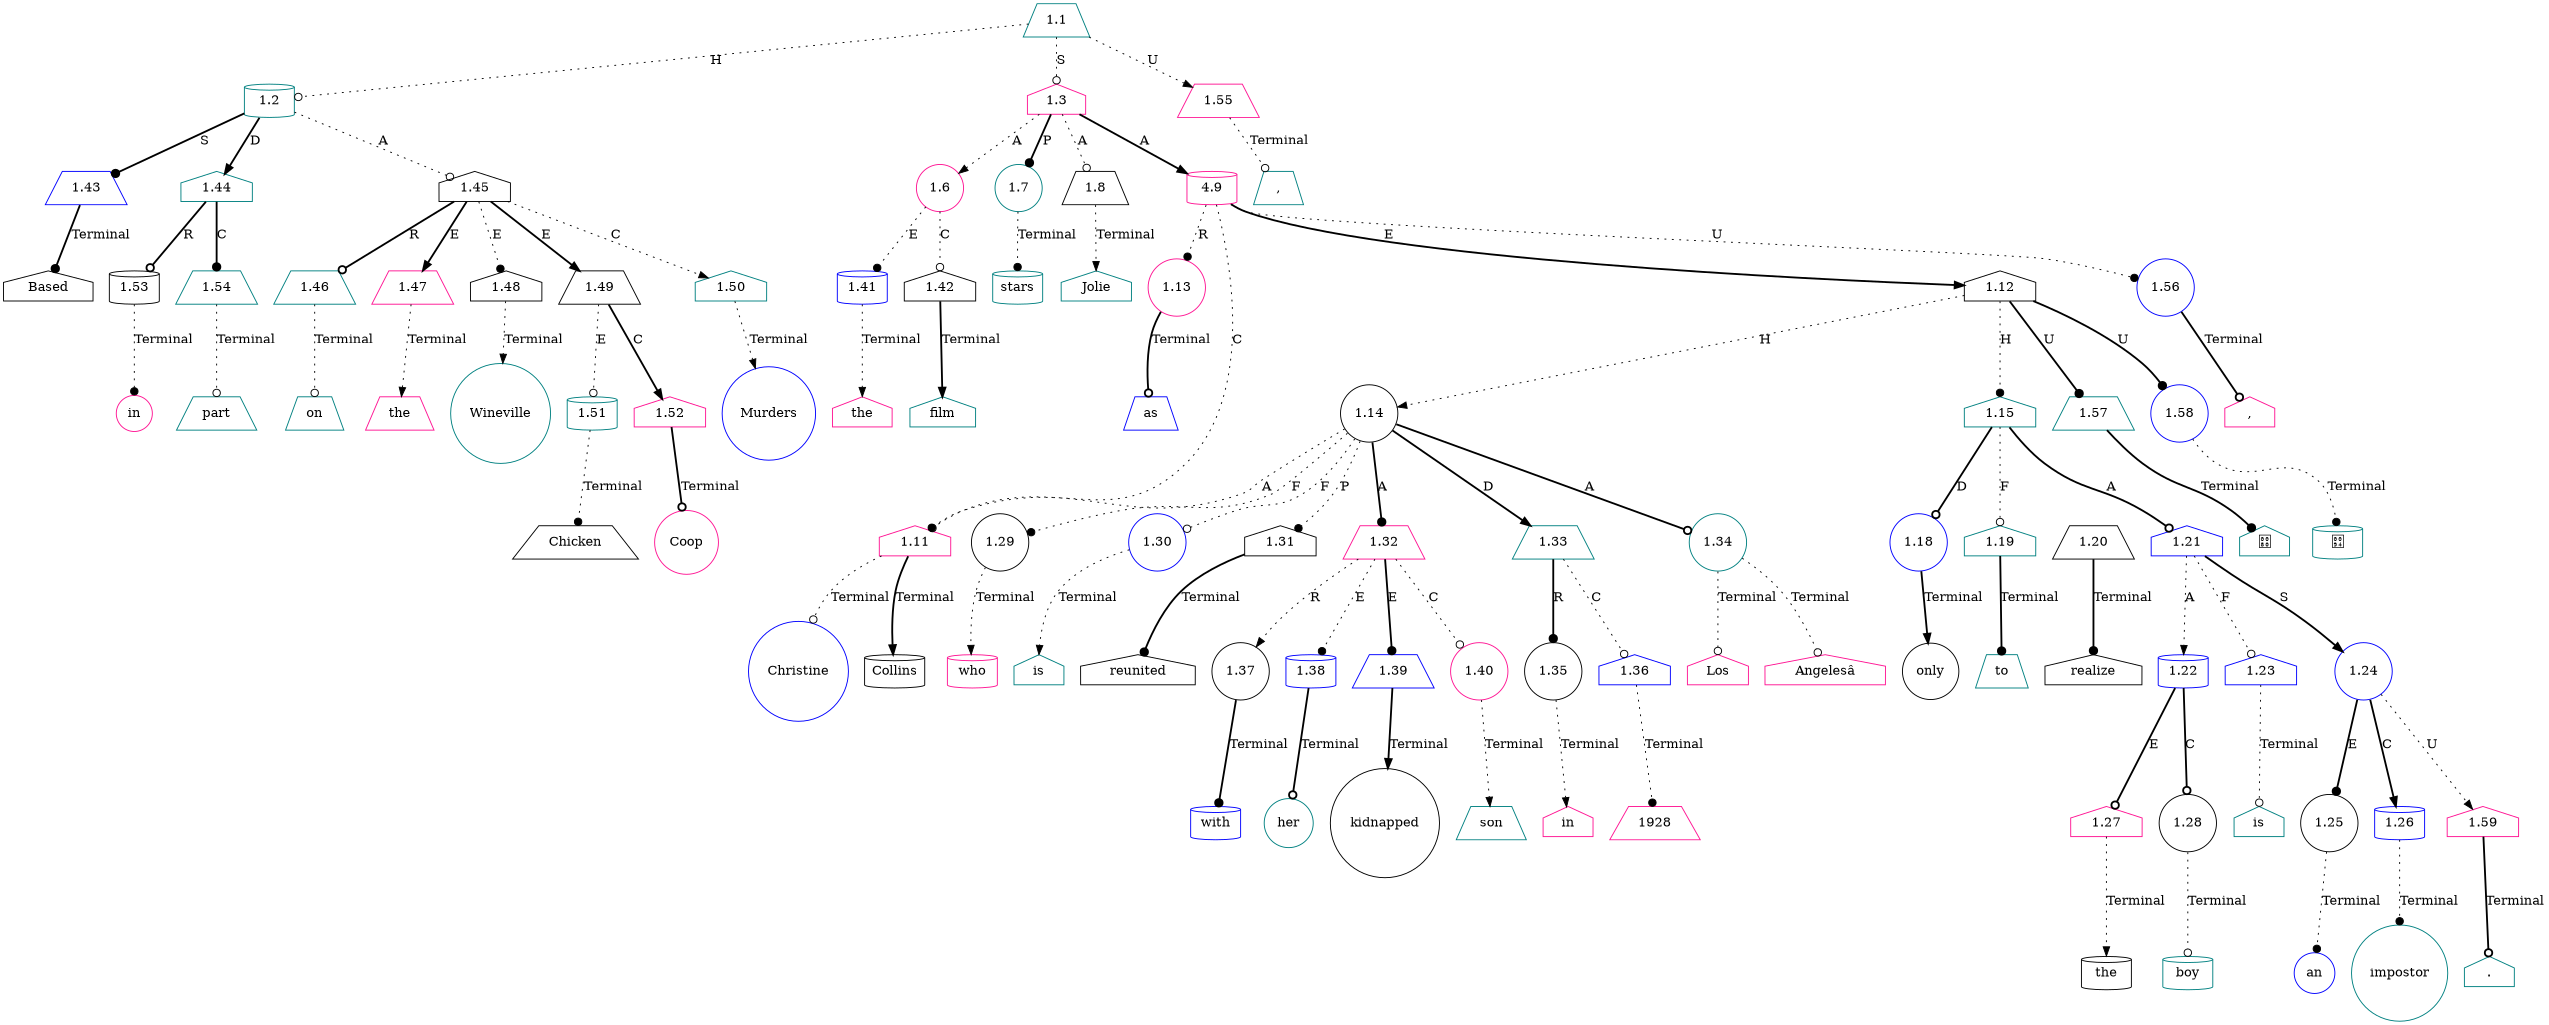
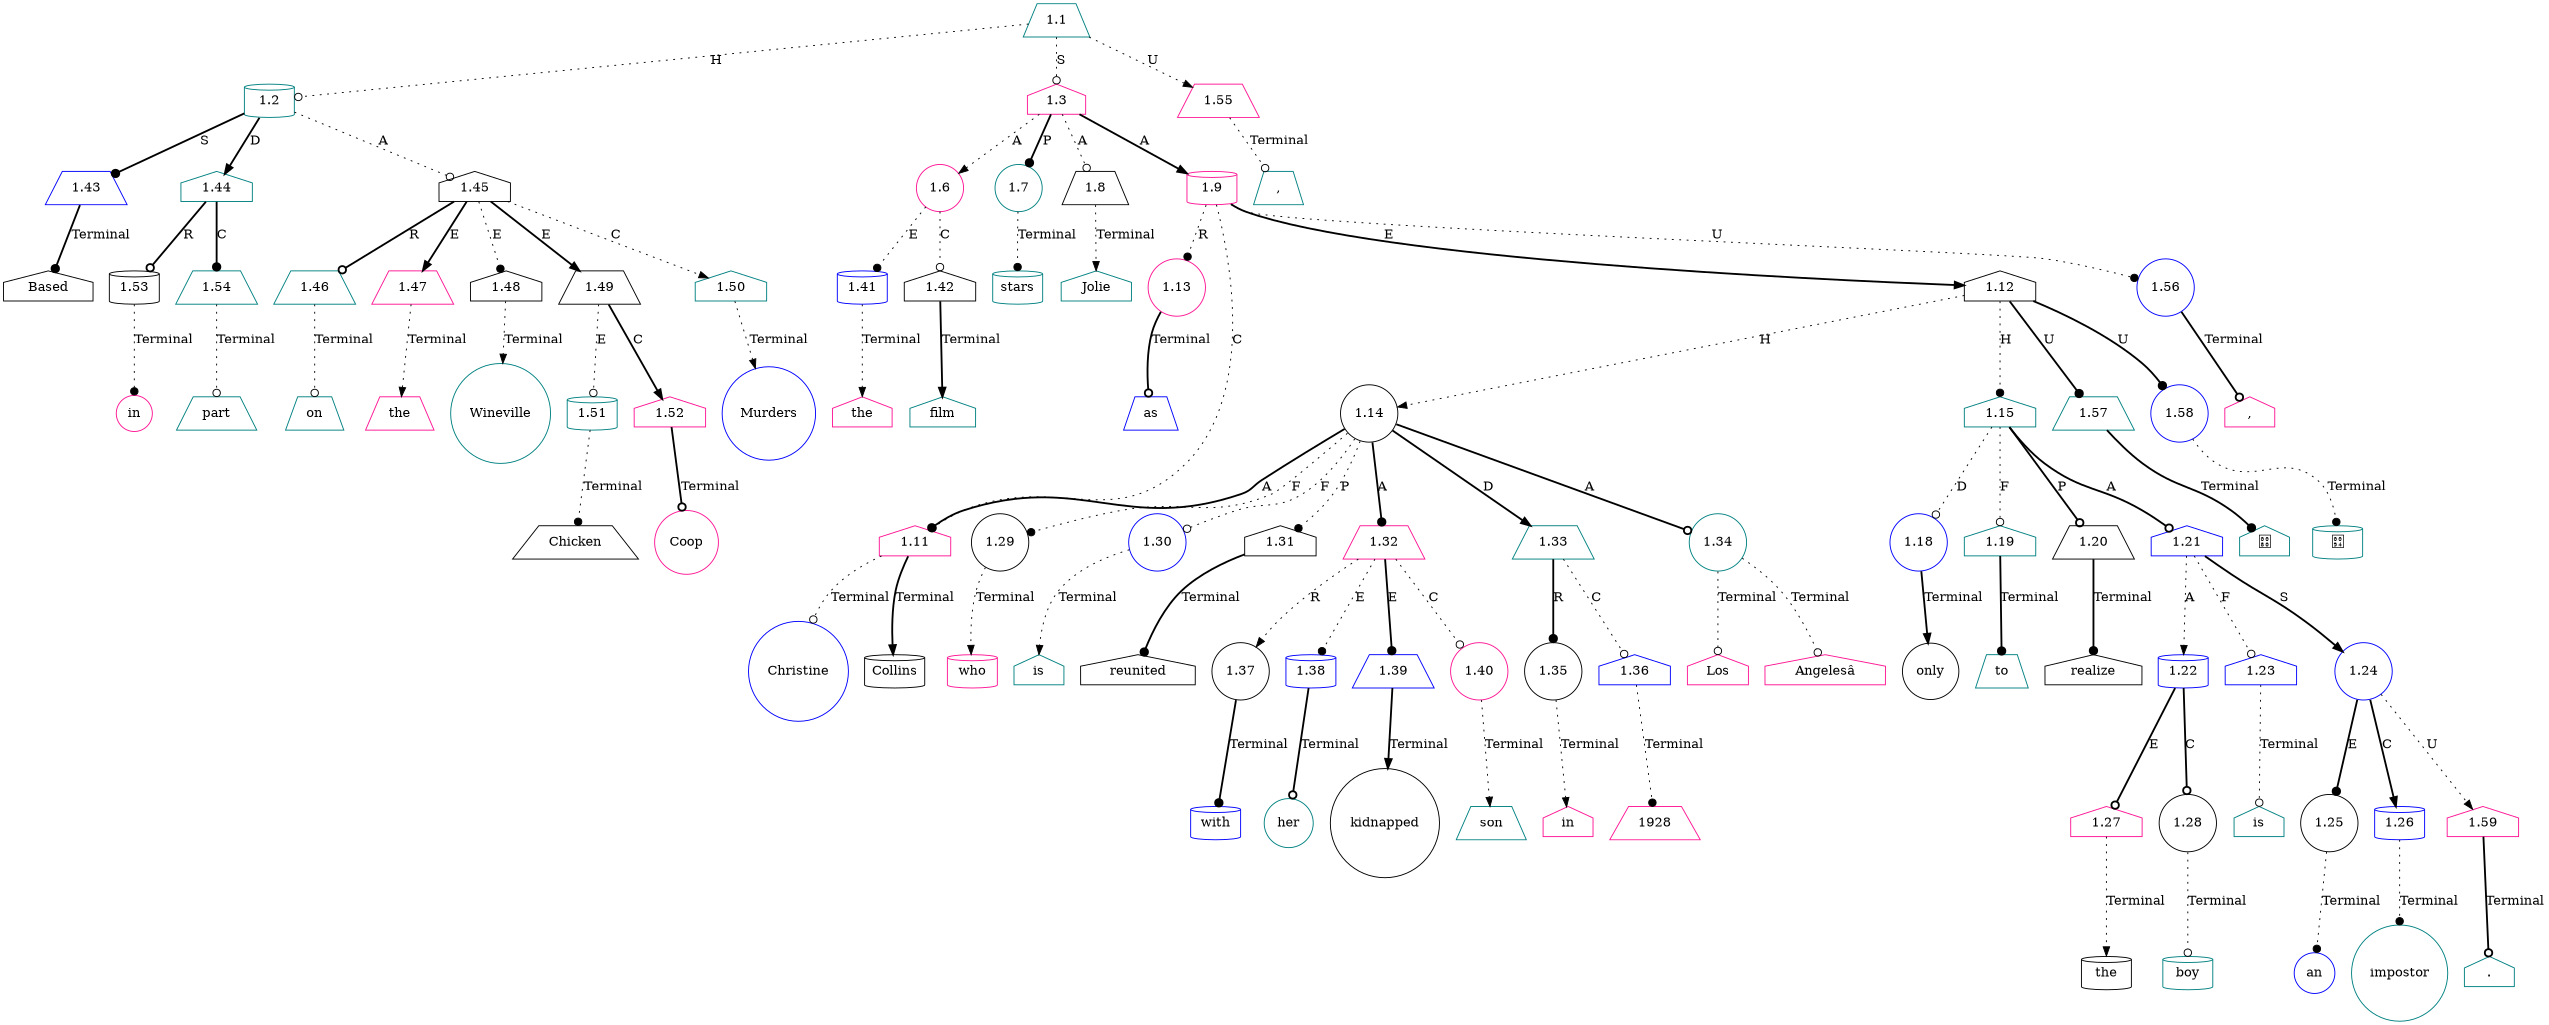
node "4.9": label "4.9" -> "1.9"
edge "1.15" -> "1.18": style bold -> dotted
edge "1.15" -> "1.20": added, label "P"
edge "1.14" -> "1.11": style dotted -> bold
